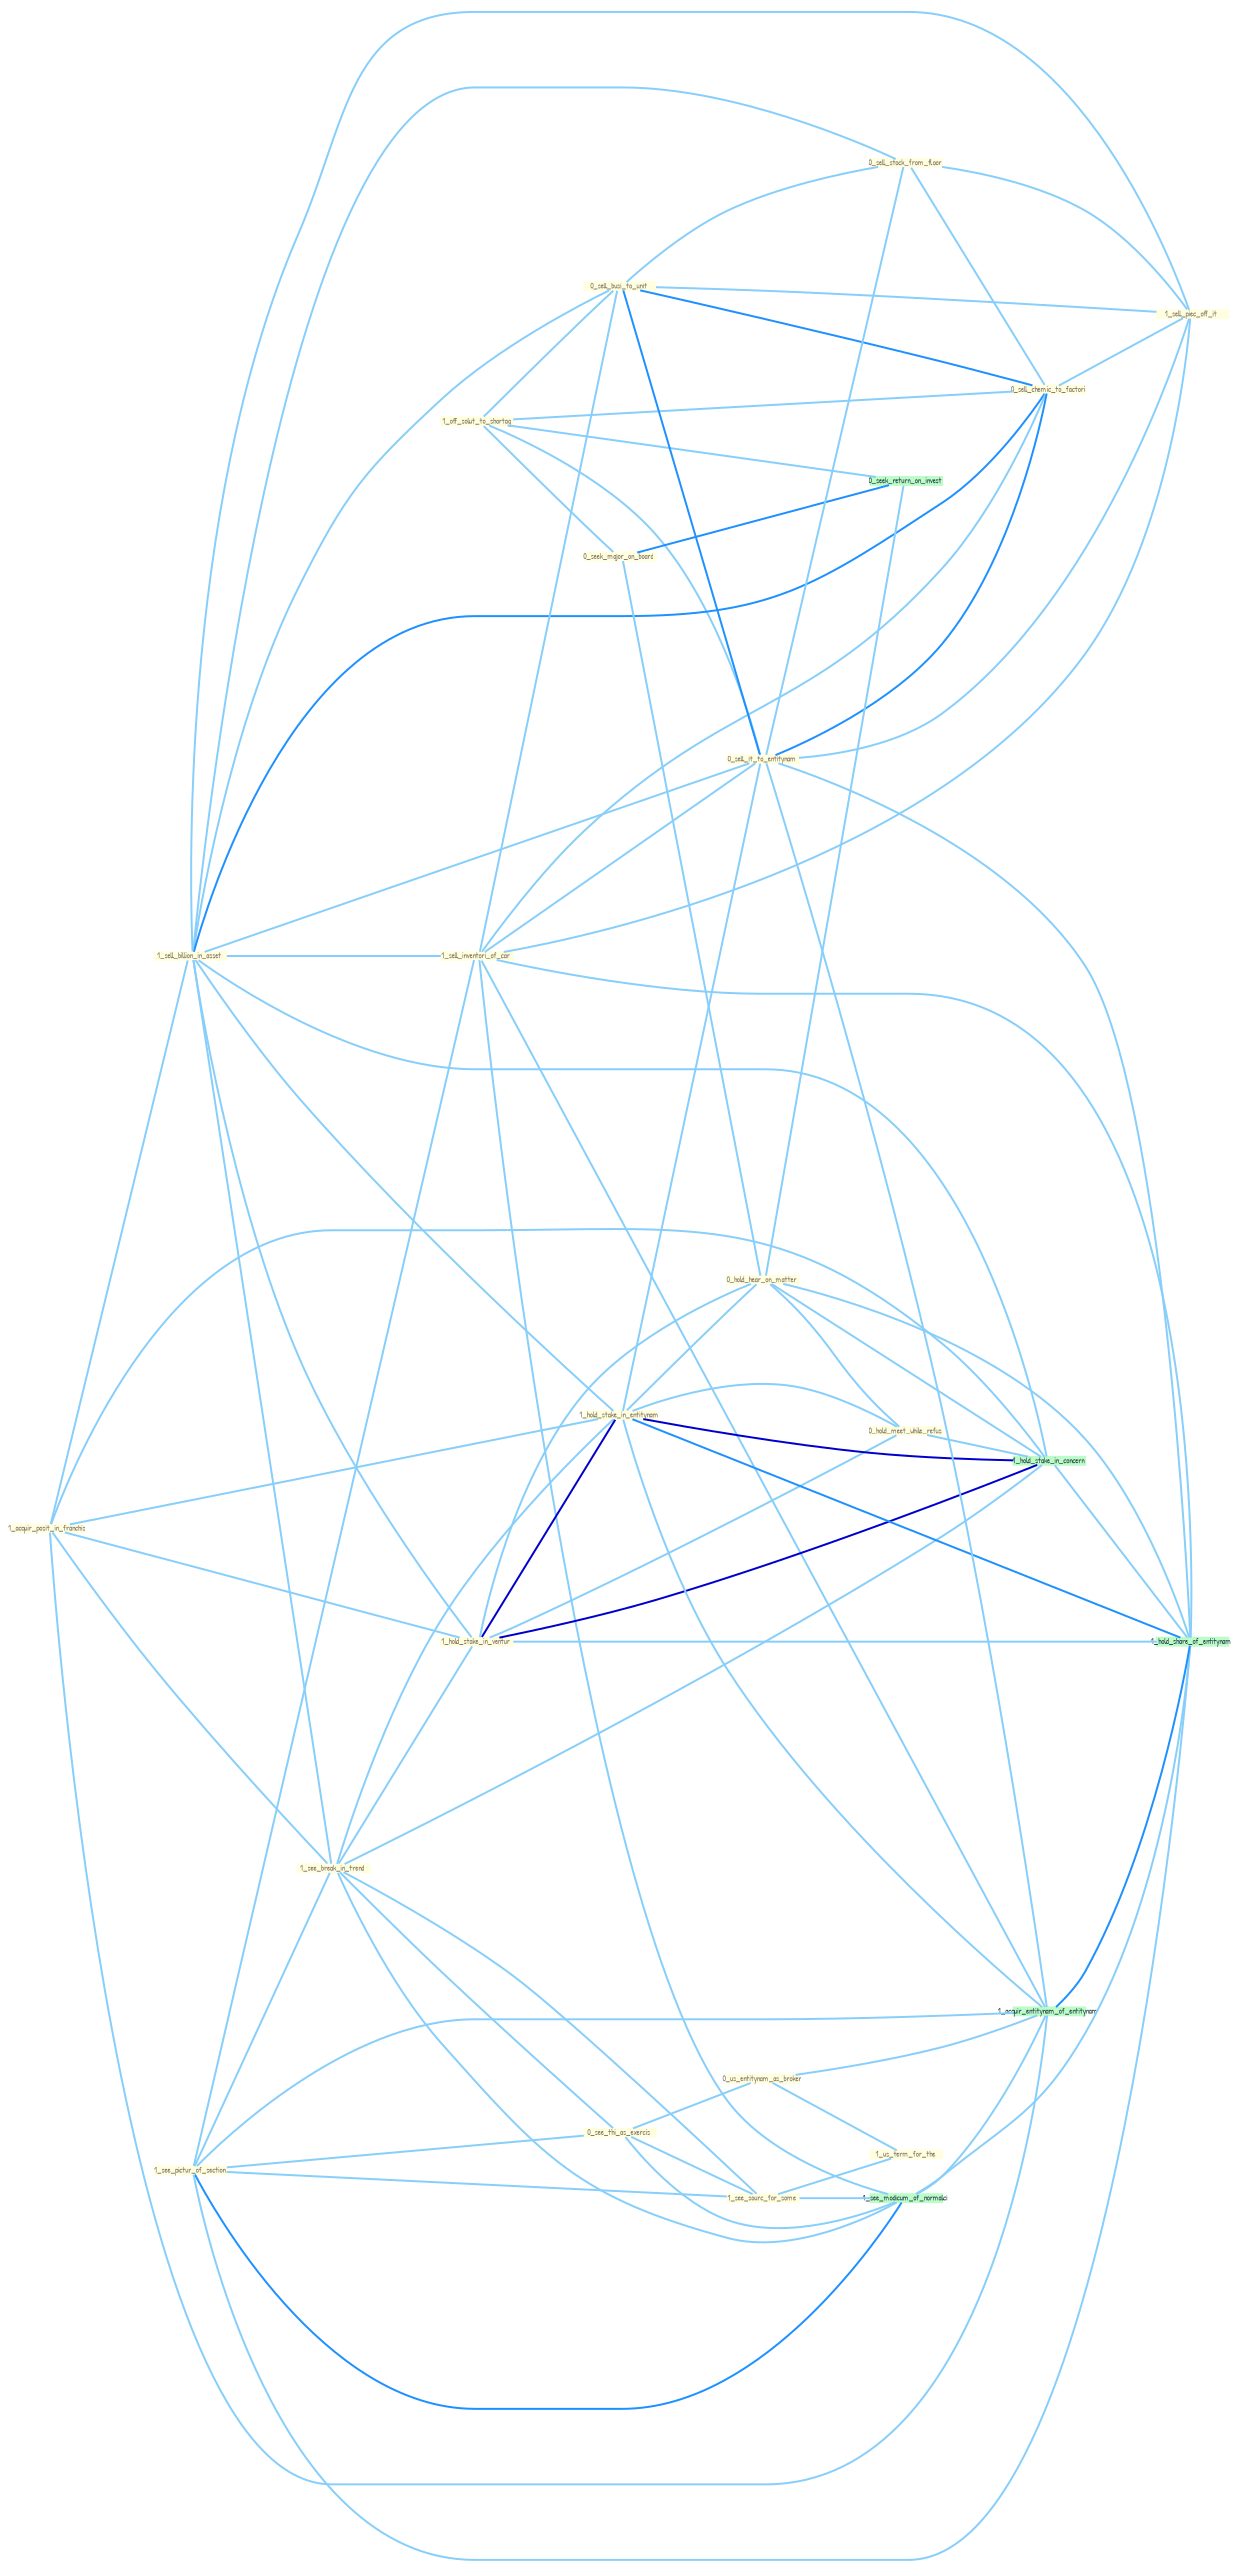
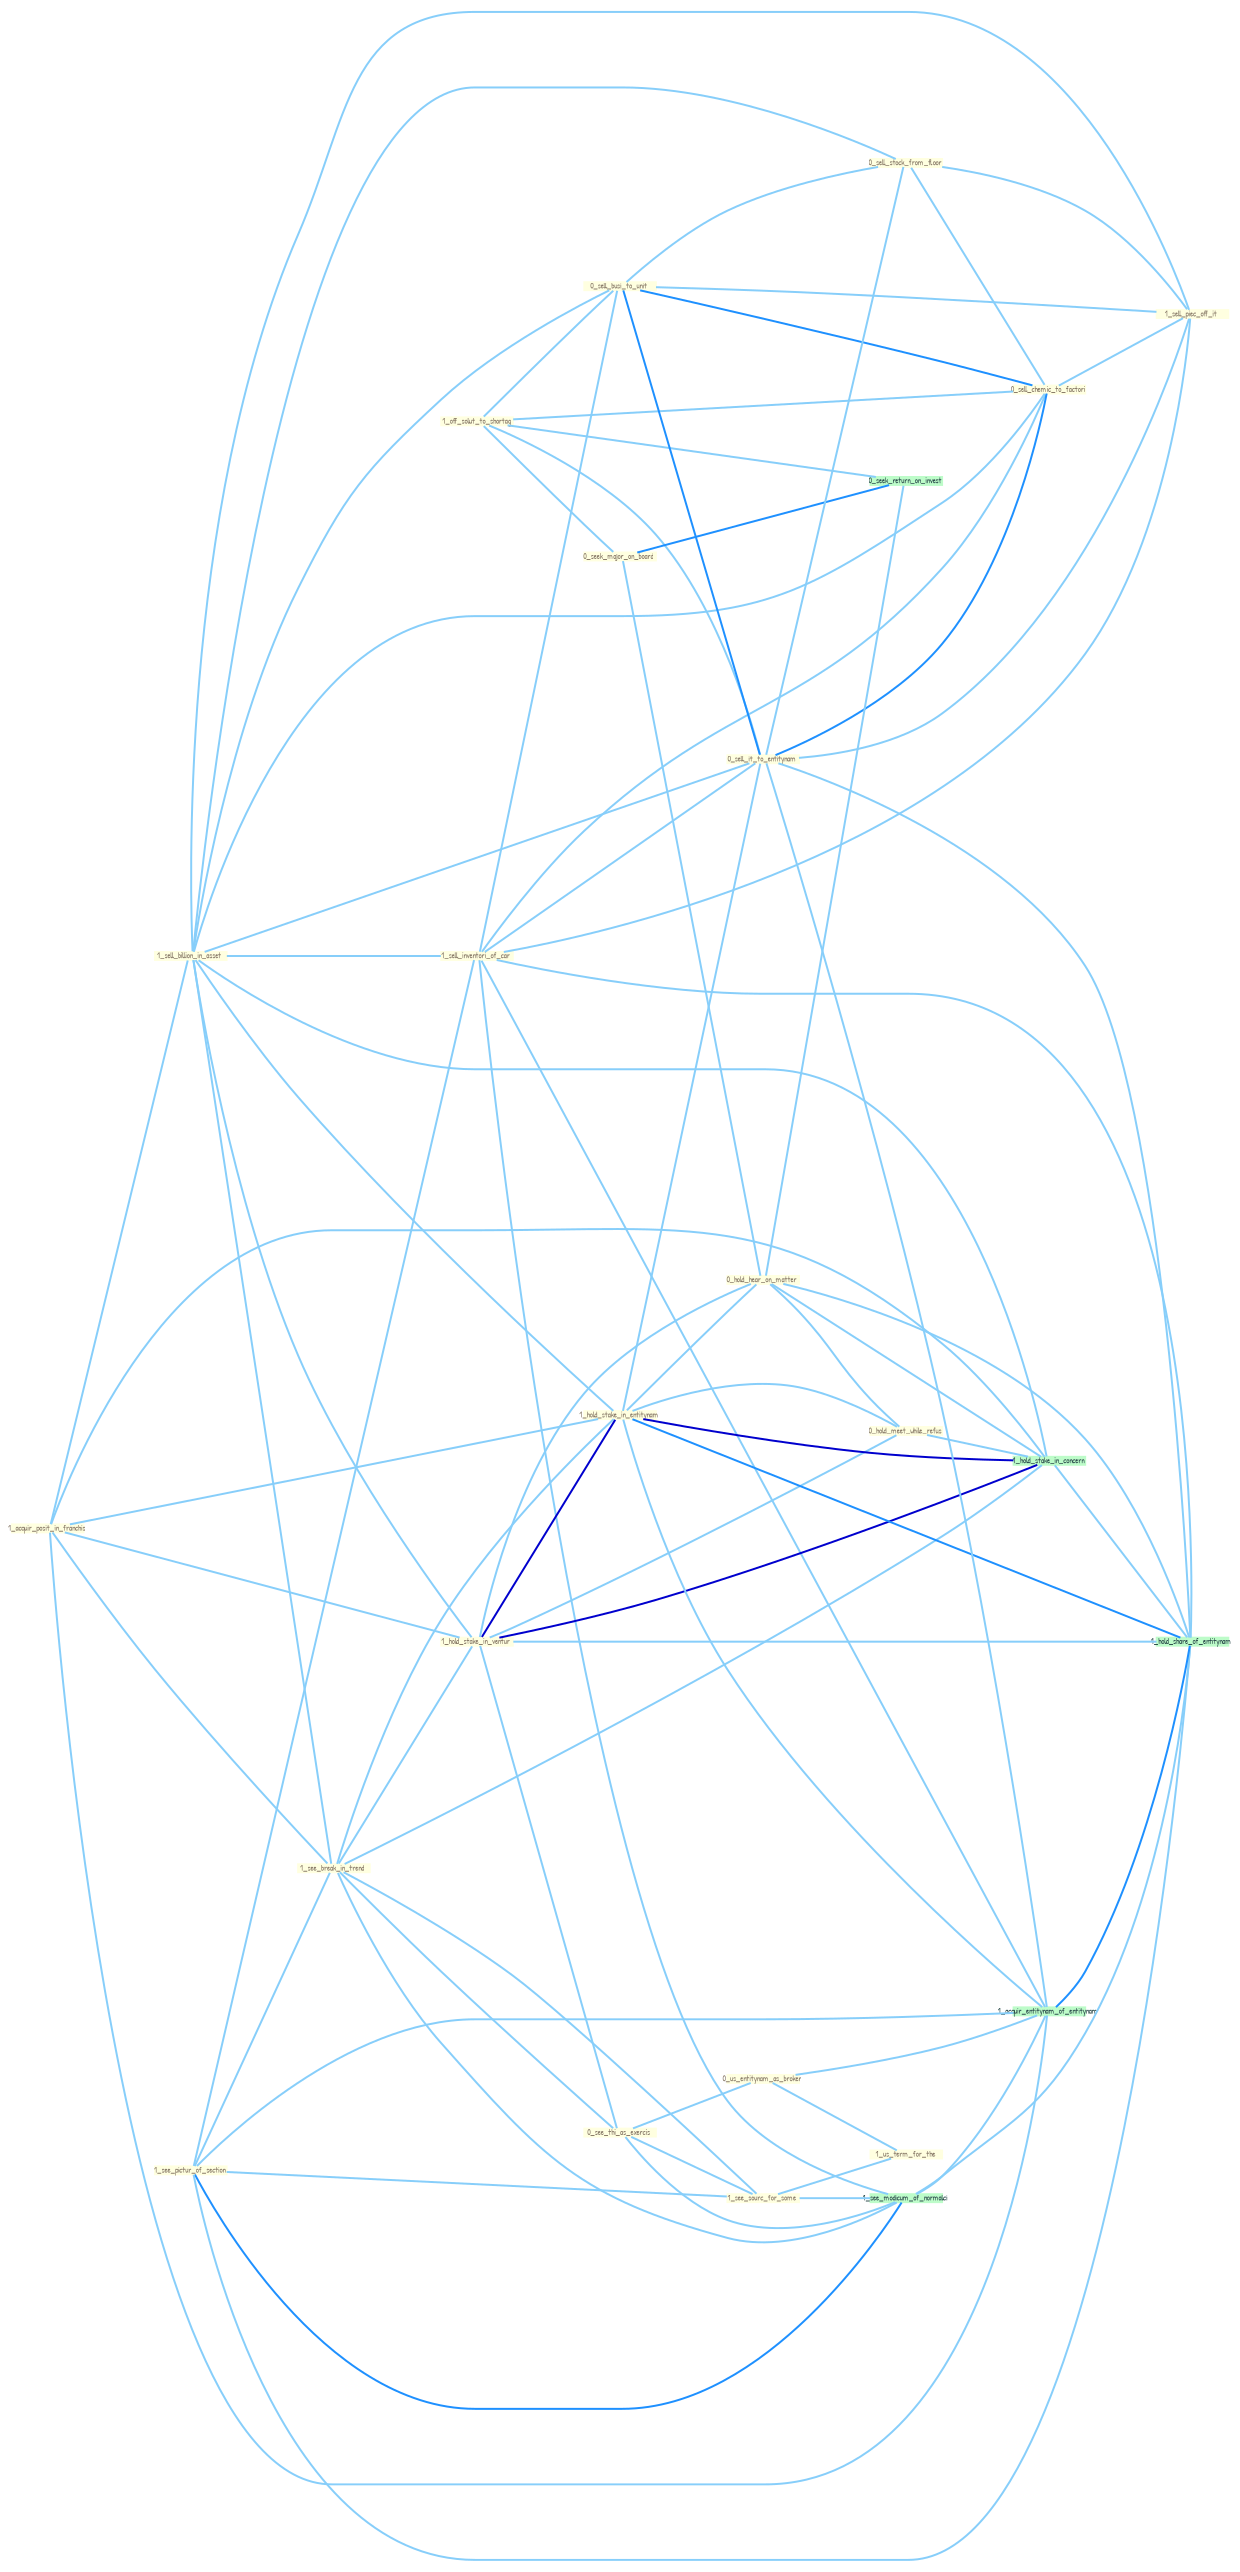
edge "0_sell_chemic_to_factori" -- "1_sell_billion_in_asset": color #1e90ff -> #87cefa
edge "0_see_thi_as_exercis" -- "1_see_pictur_of_section": now "0_see_thi_as_exercis" -- "1_hold_stake_in_ventur"
